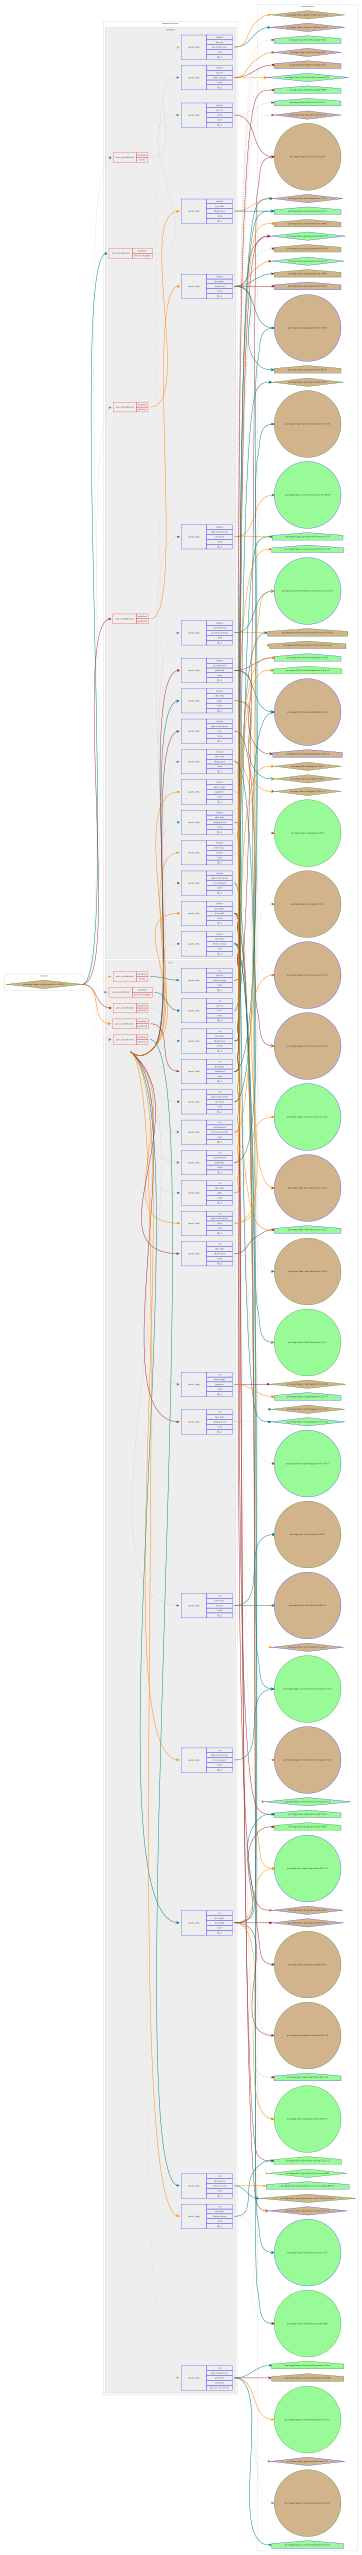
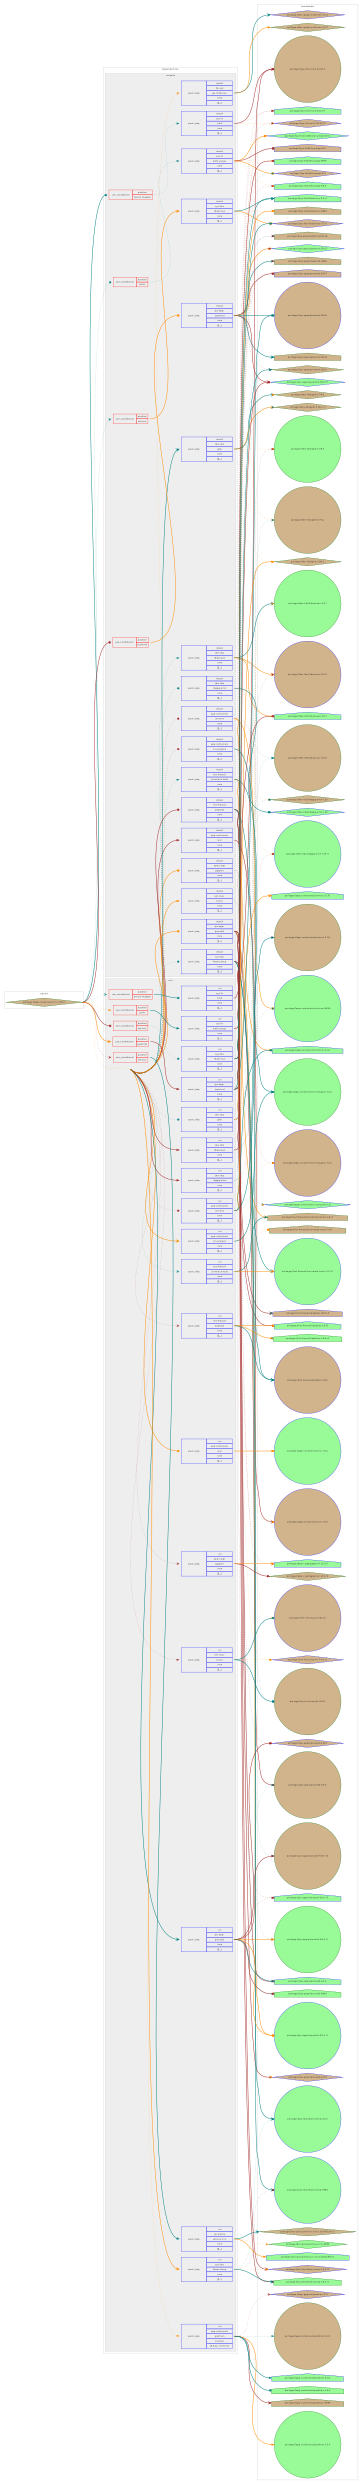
node "portage://app-containers/runc-1.1.13": removed
node "portage://sys-libs/libseccomp-9999": color darkgreen -> blue
